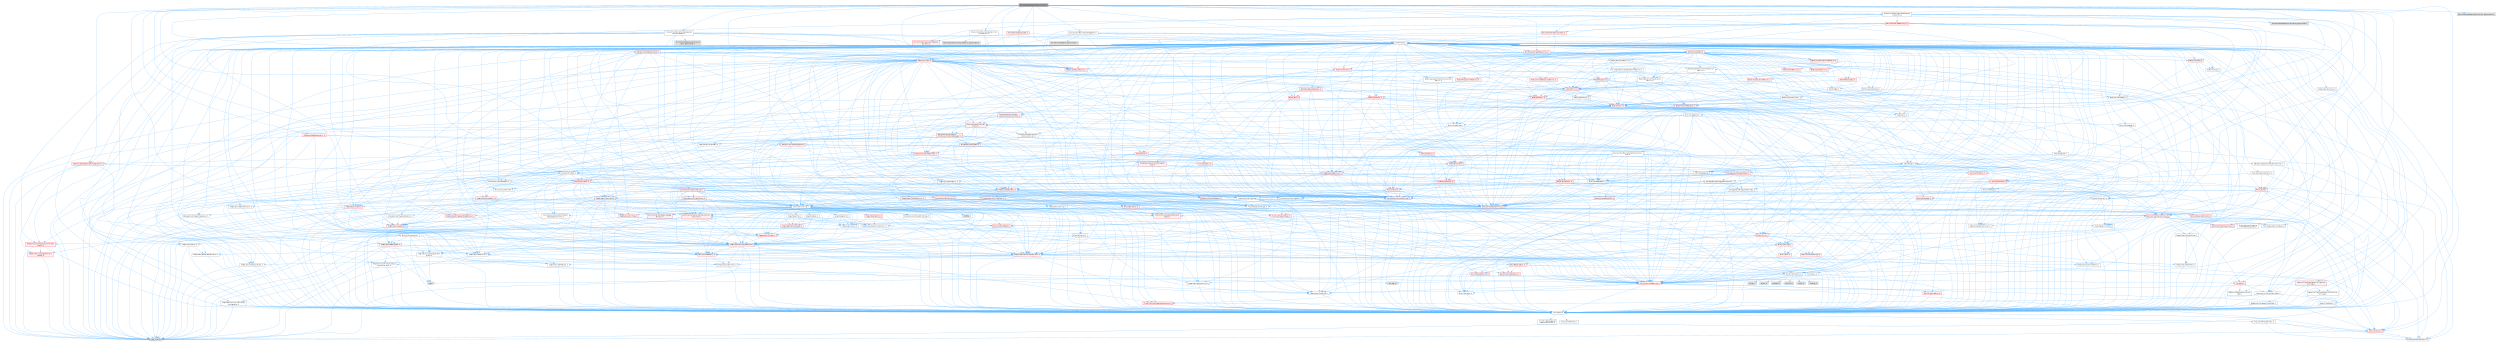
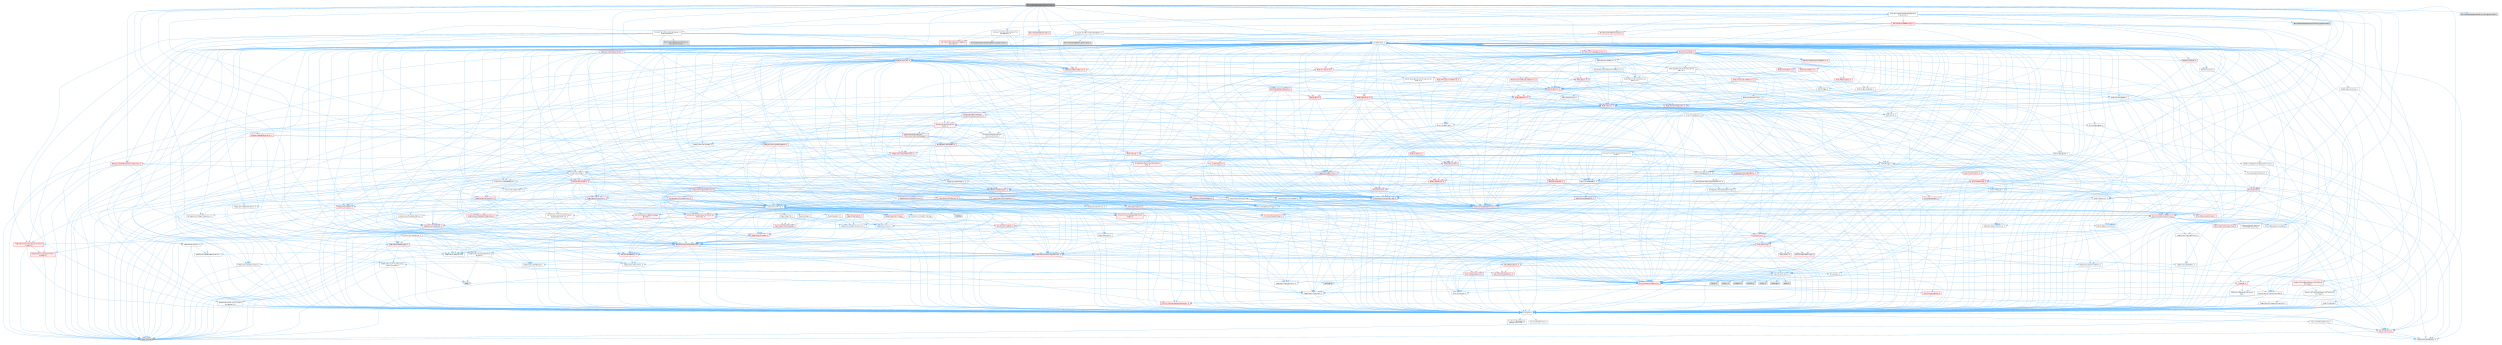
node "math.h": added
